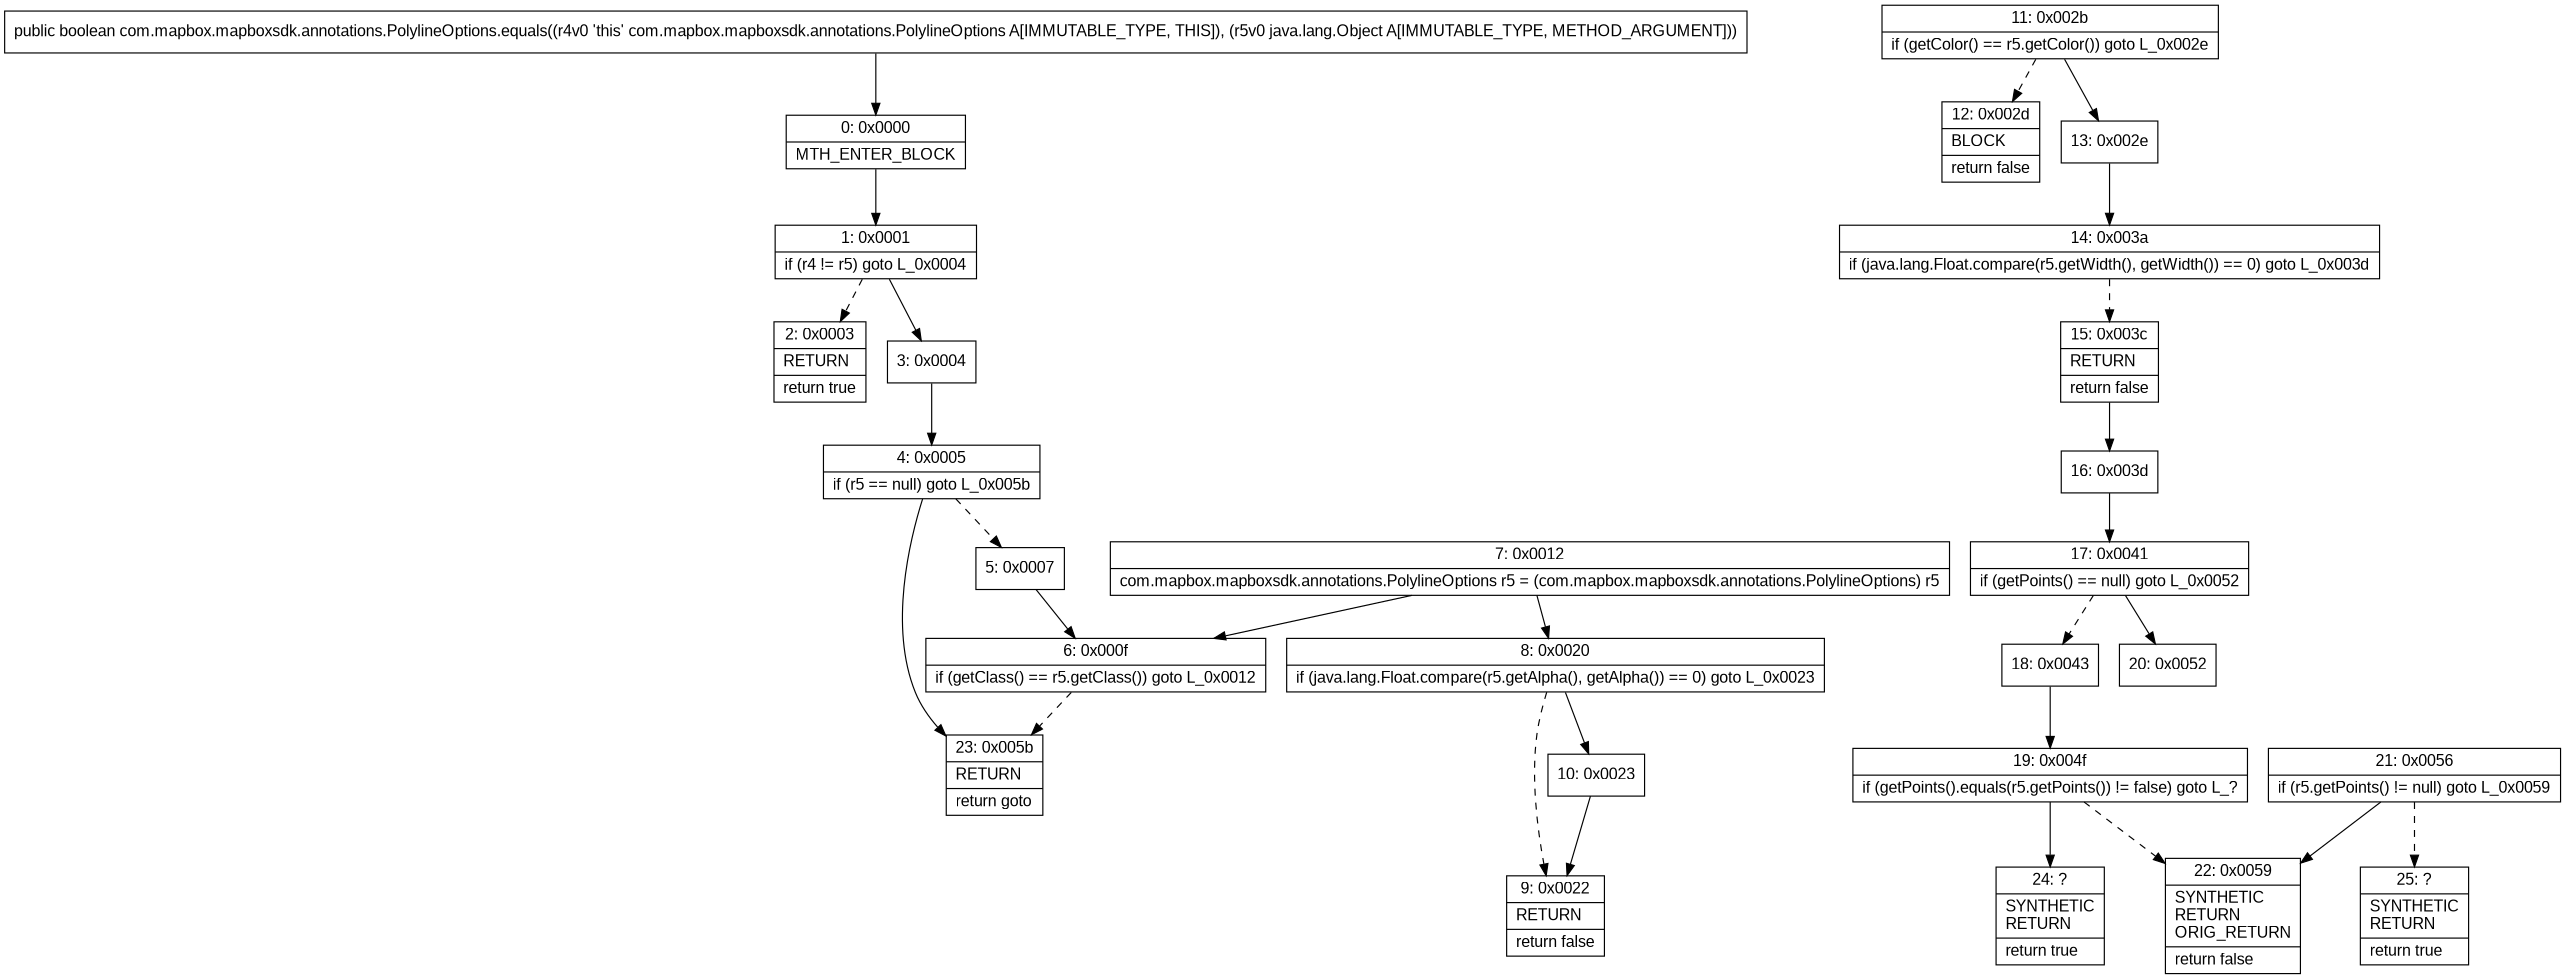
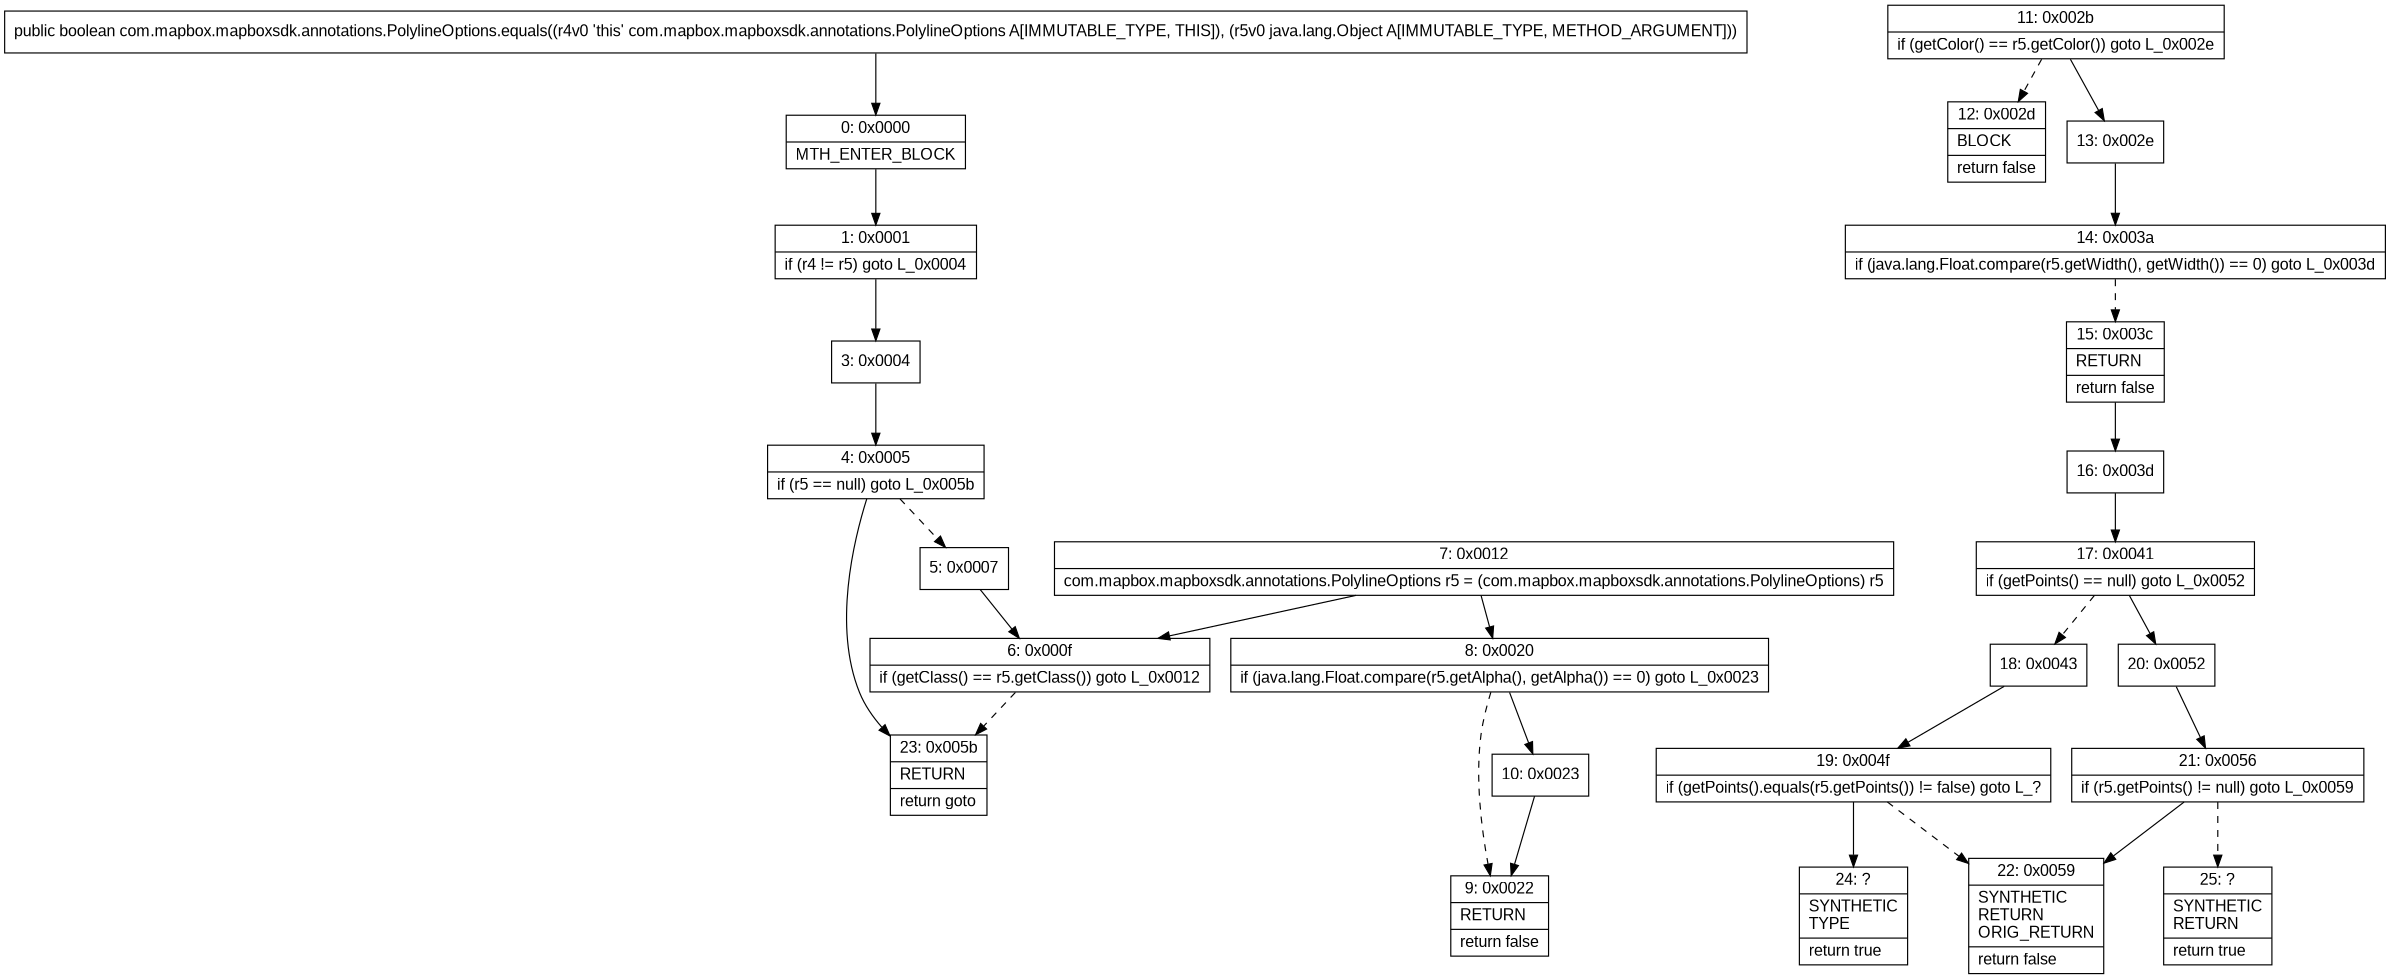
node "2: 0x0003": removed
edge "20: 0x0052" -> "21: 0x0056": added
node "24: ?": text "RETURN" -> "TYPE"
